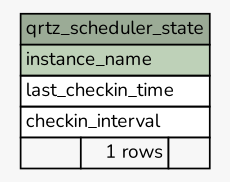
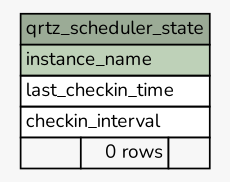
node "qrtz_scheduler_state": text "1 rows" -> "0 rows"
